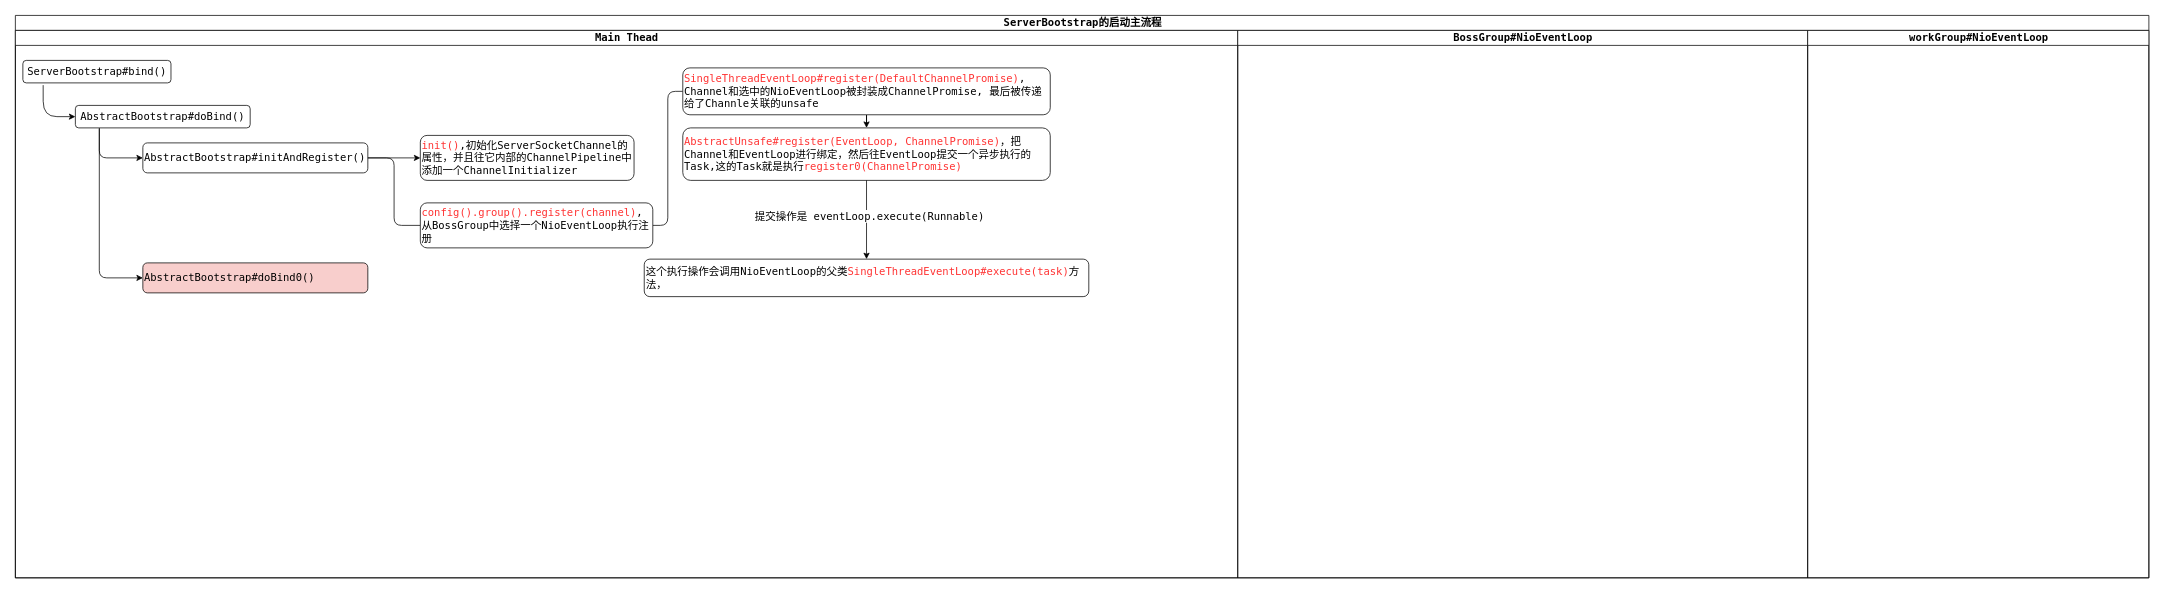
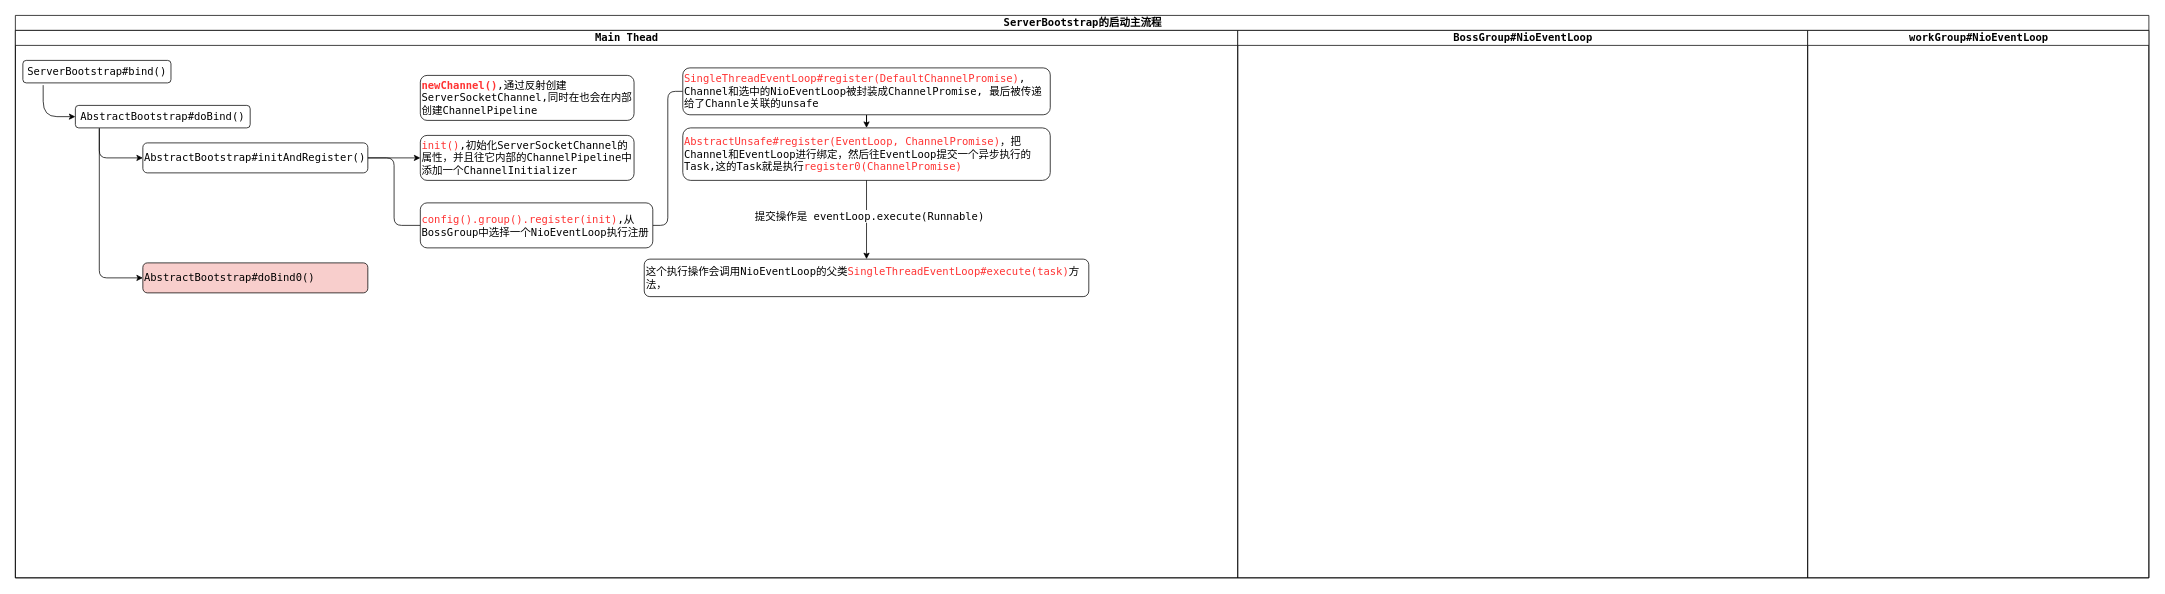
node "newChannel(),通过反射创建ServerSocketChannel,同时在也会在内部创建ChannelPipeline": added
node "config().group().register(channel),从BossGroup中选择一个NioEventLoop执行注册": label "config().group().register(channel),从BossGroup中选择一个NioEventLoop执行注册" -> "config().group().register(init),从BossGroup中选择一个NioEventLoop执行注册"
